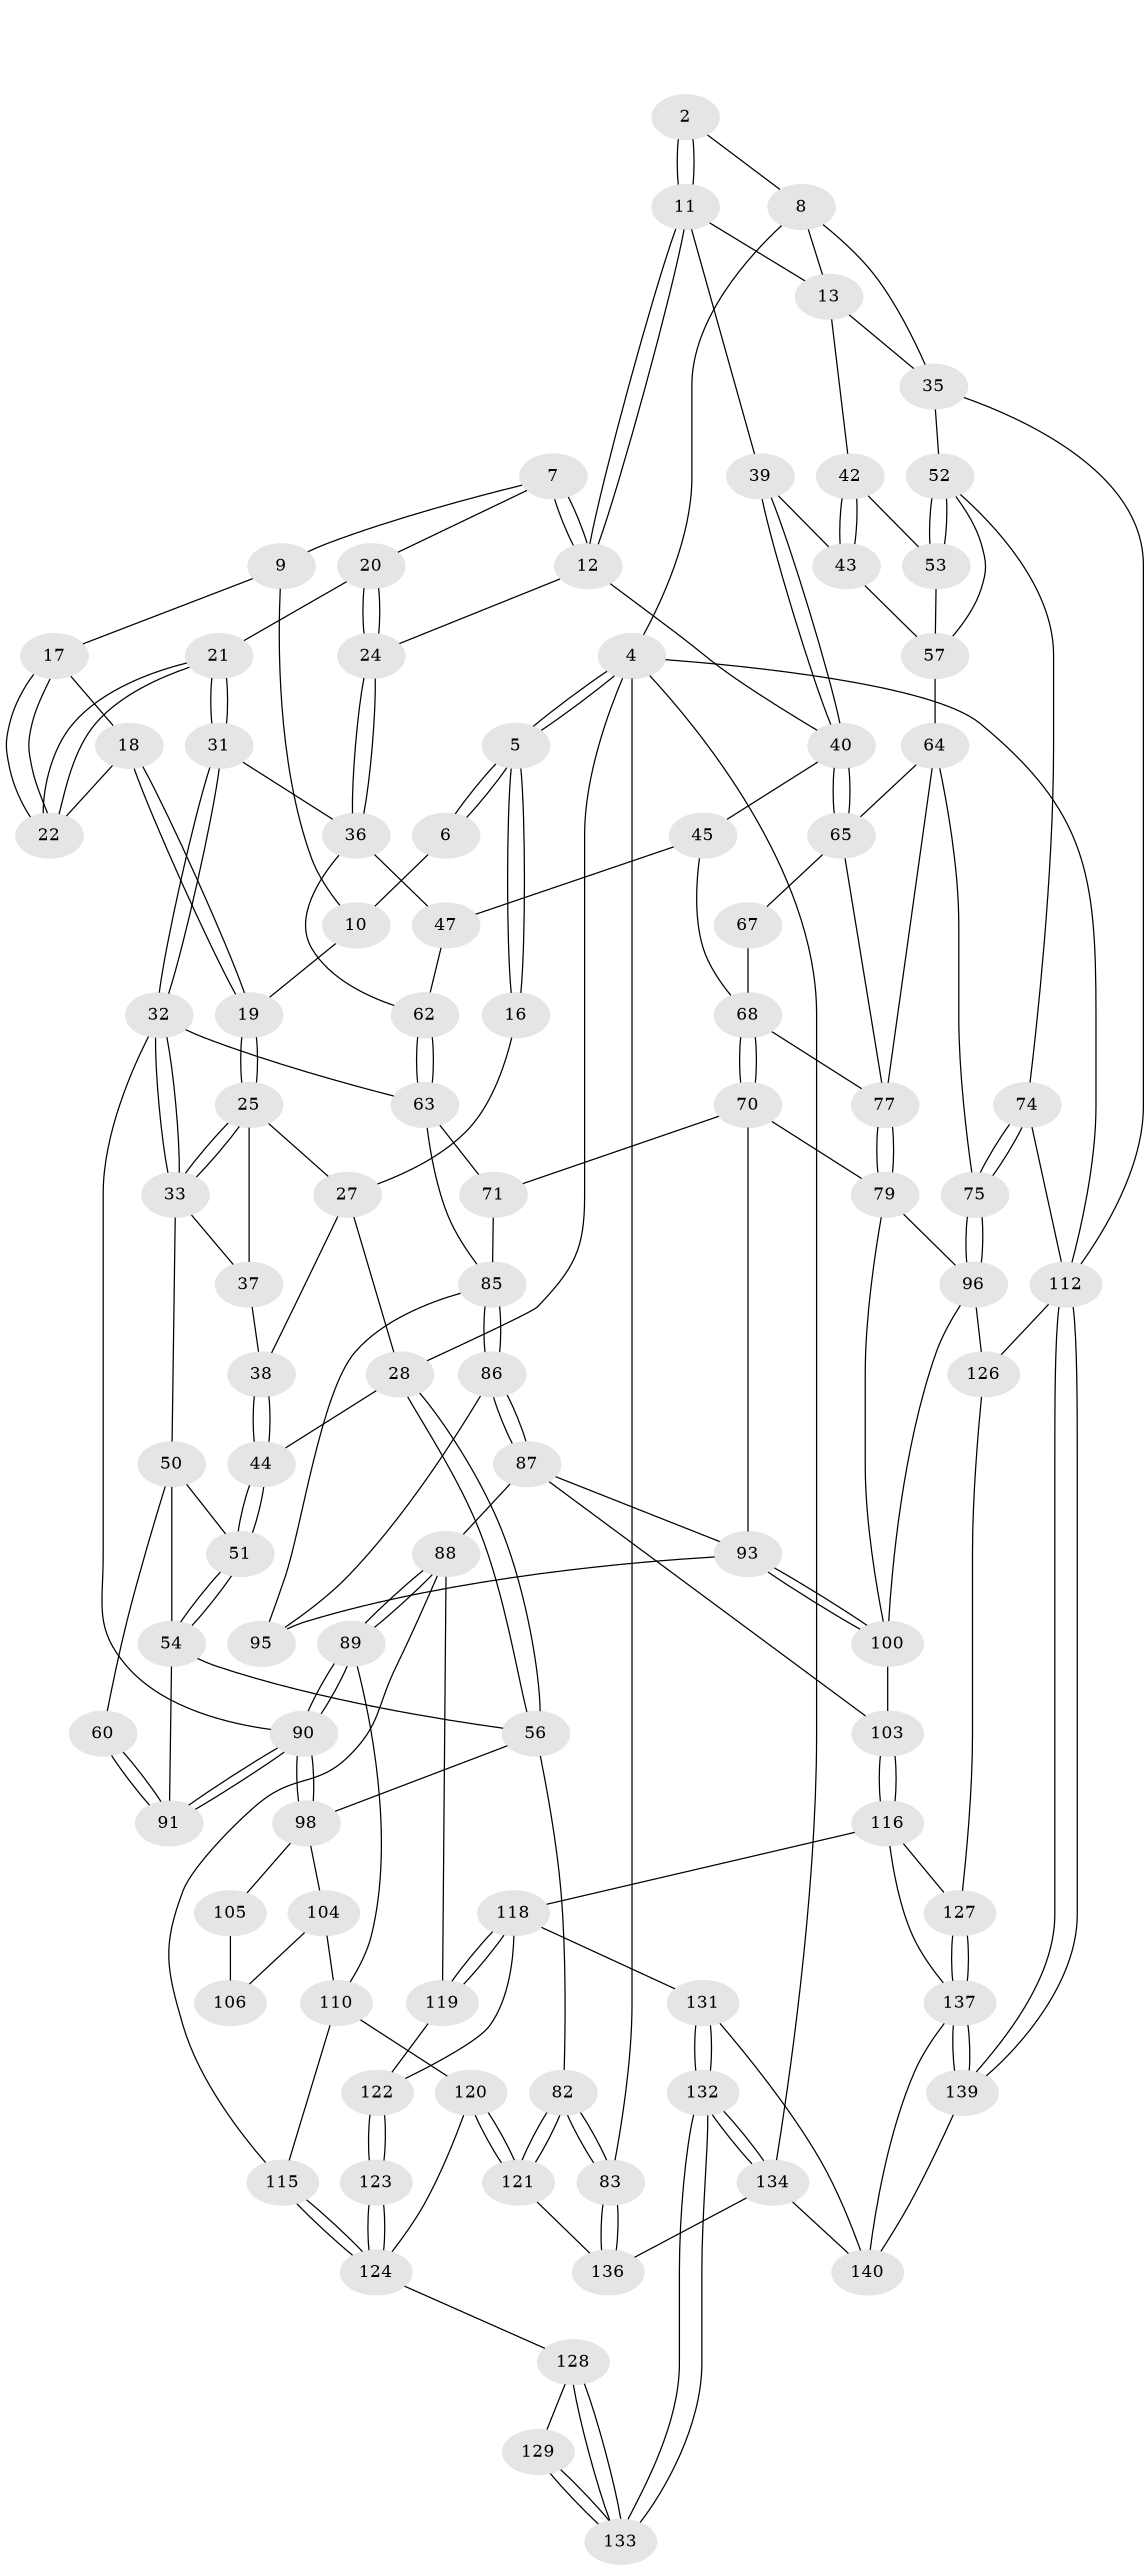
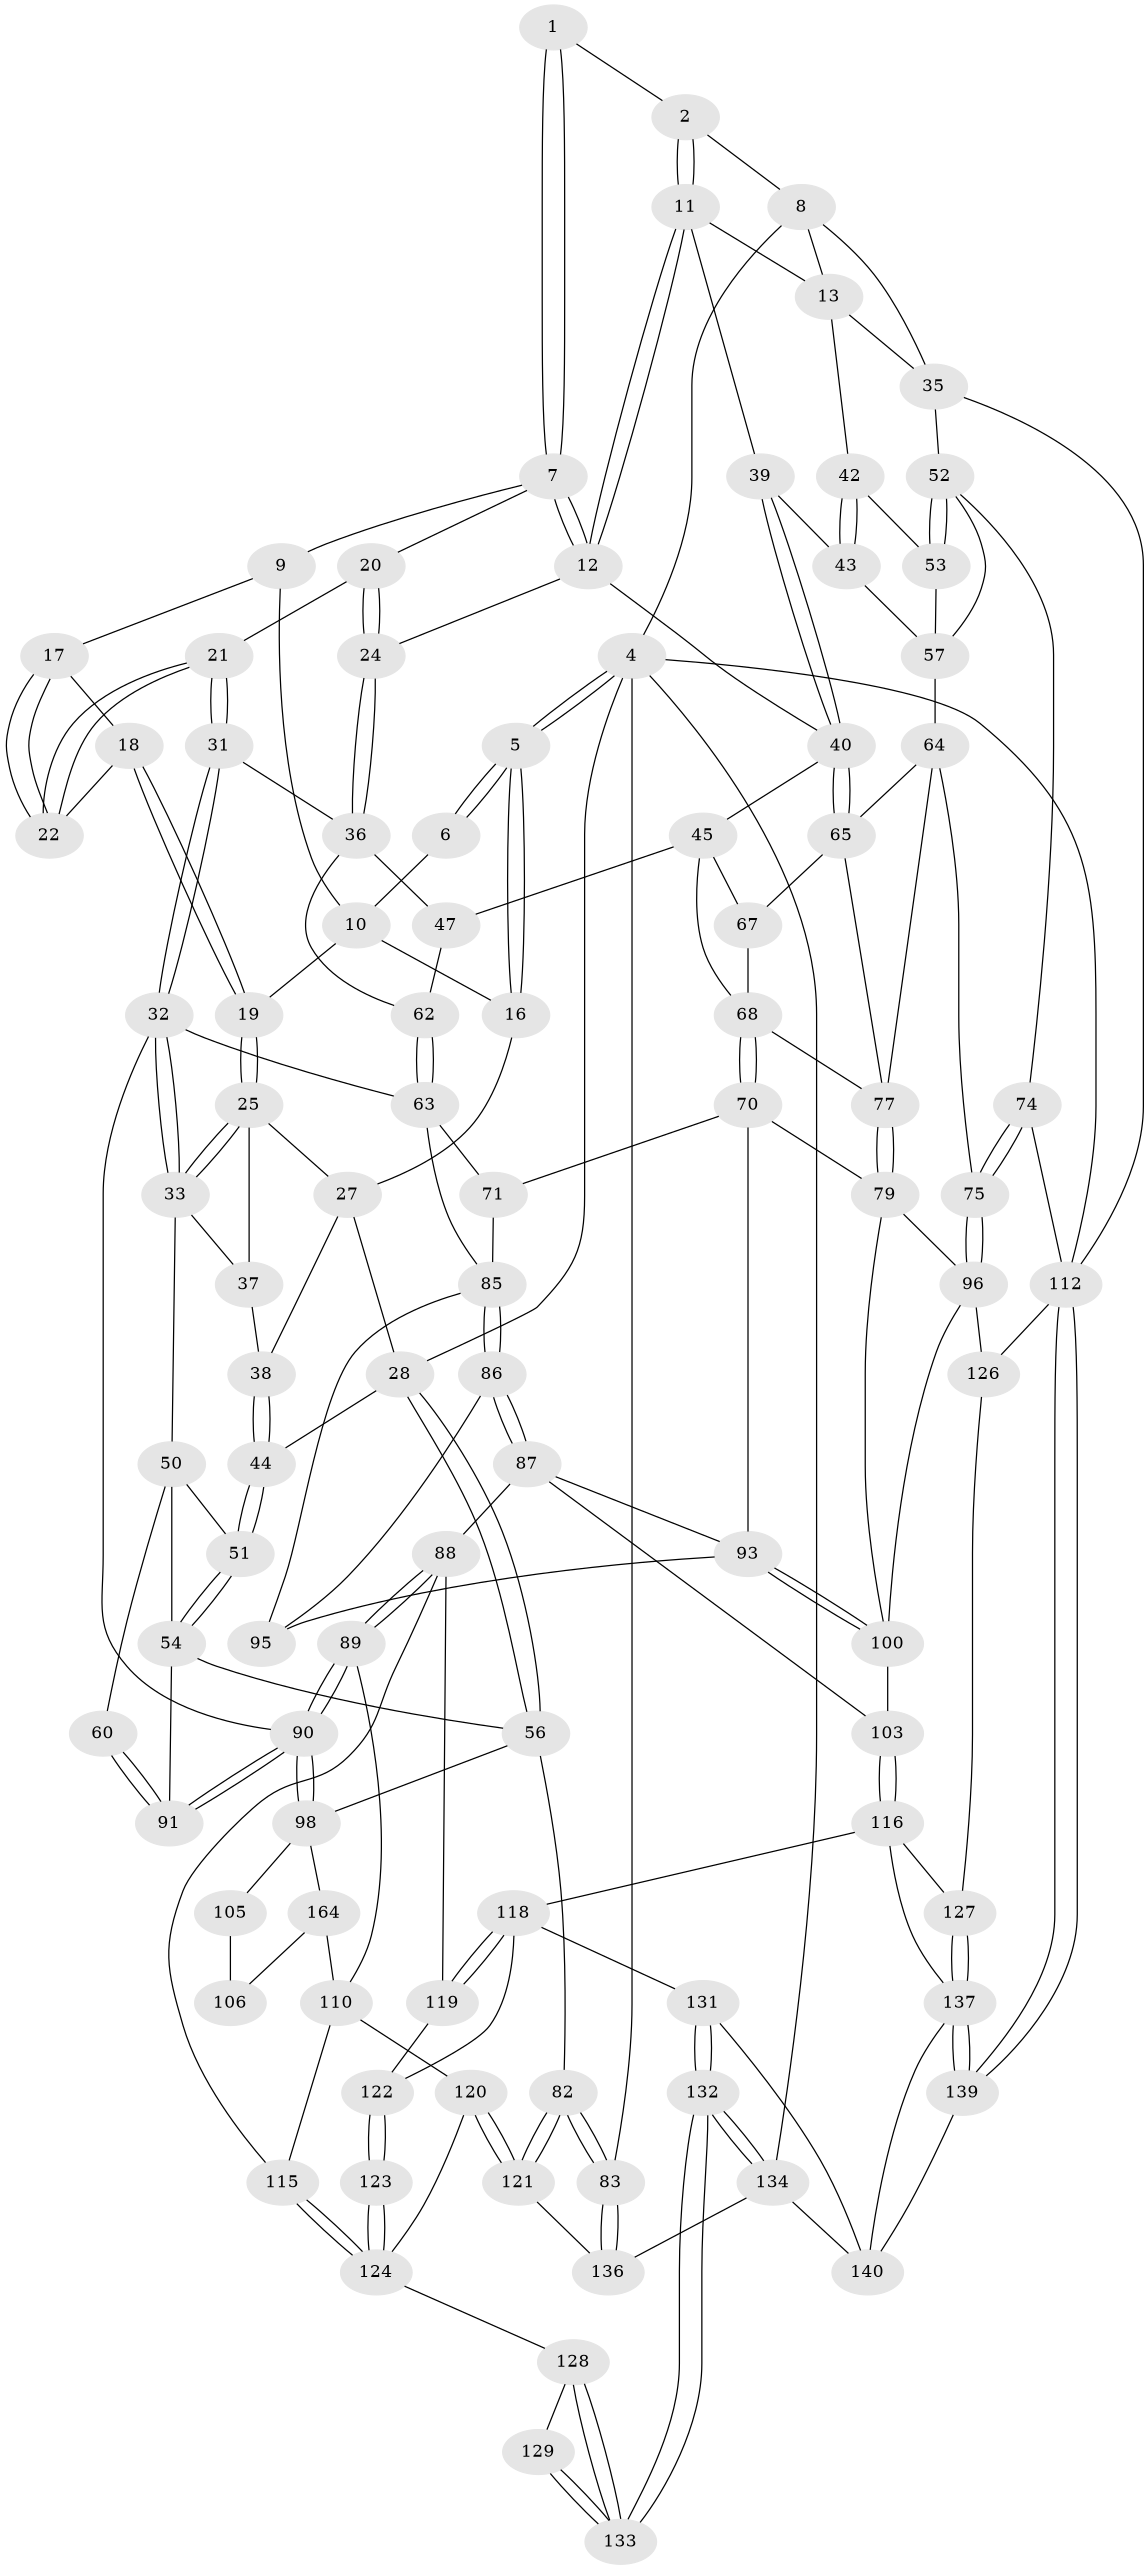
node "1": added
edge "45" -- "67": added
edge "10" -- "16": added
node "104": label "104" -> "164"
